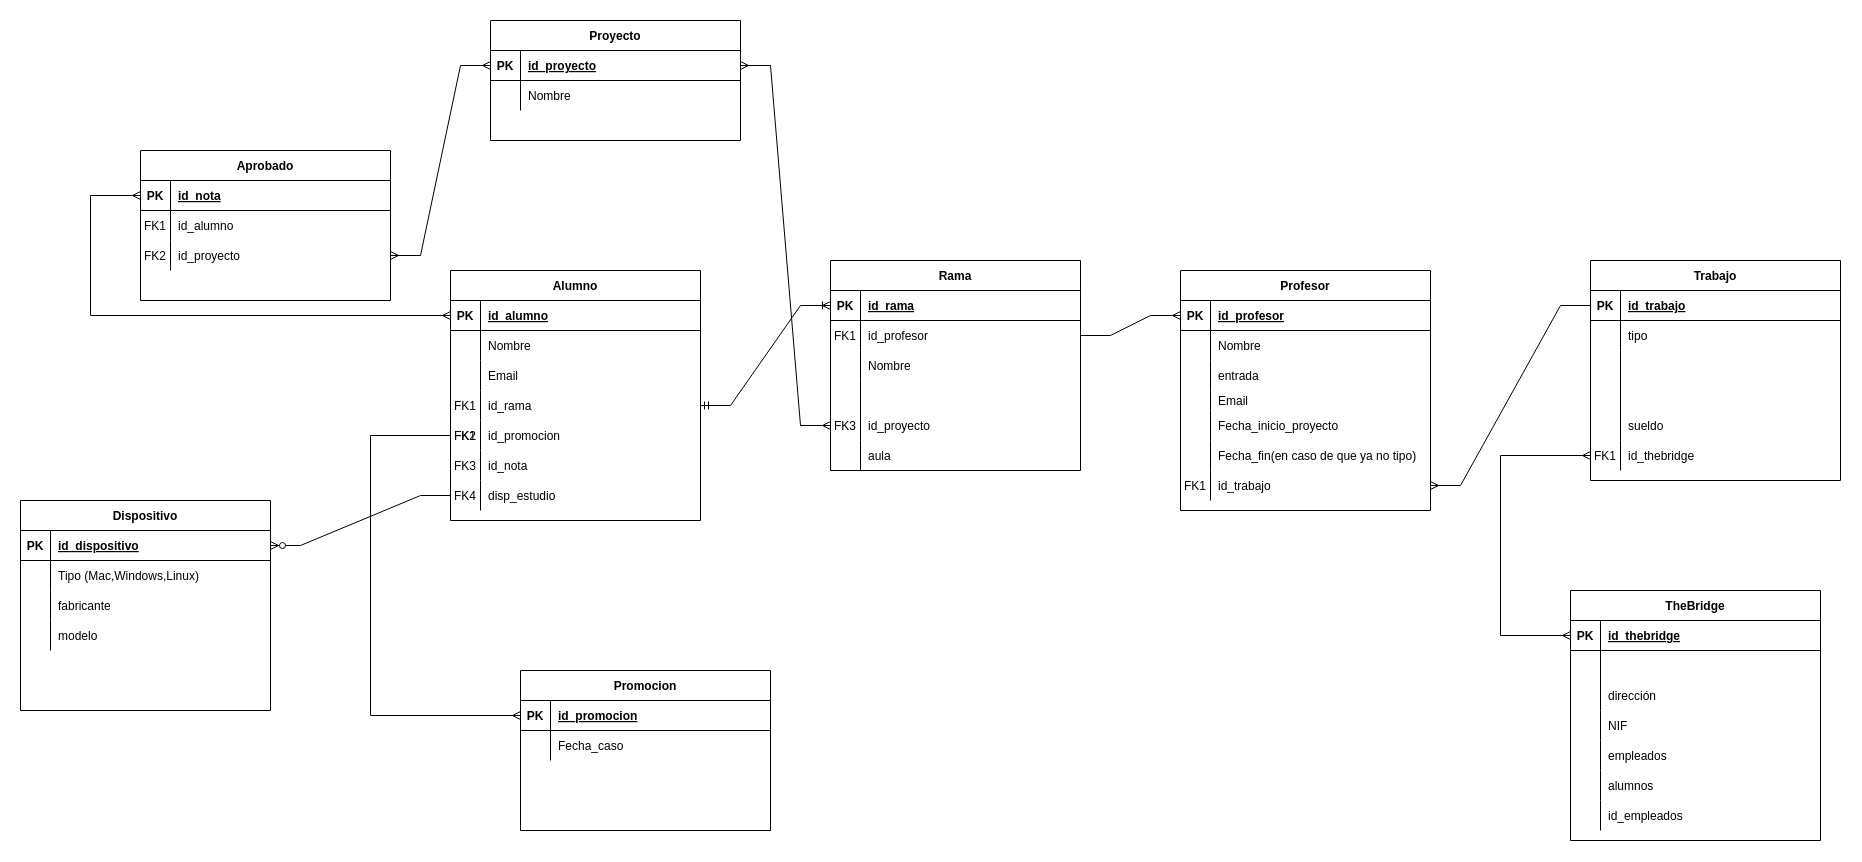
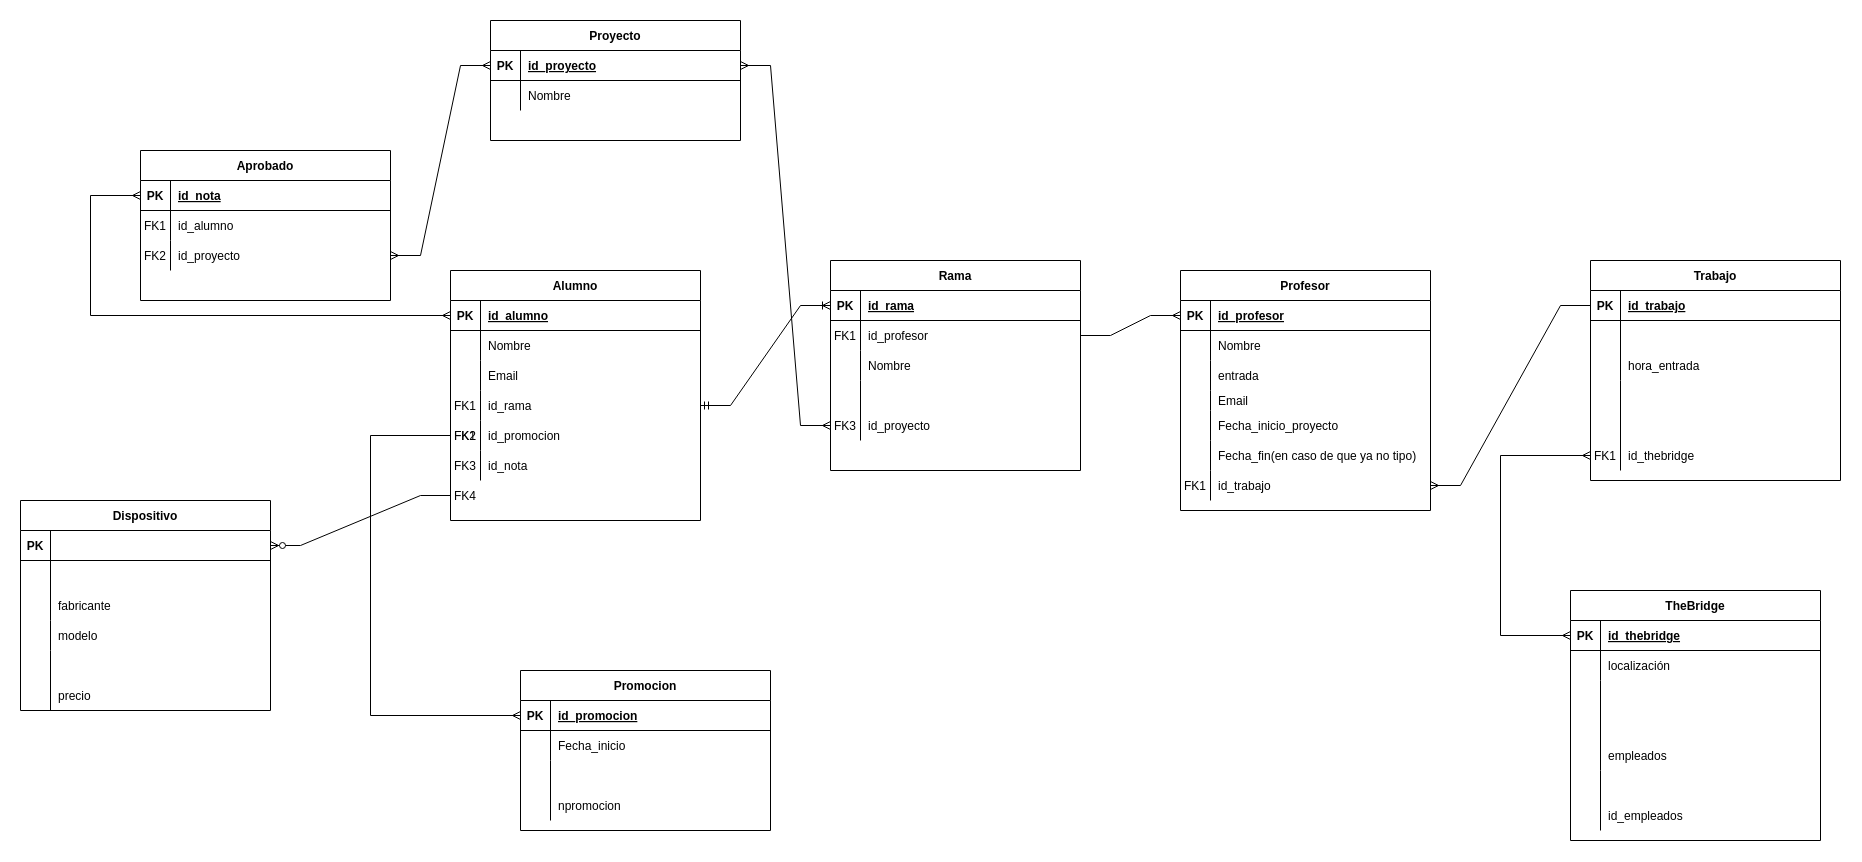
node "tipo": removed
node "hora_entrada": added
node "sueldo": removed
node "aula": removed
node "disp_estudio": removed
node "id_dispositivo": removed
node "Tipo (Mac,Windows,Linux)": removed
node "localización": added
node "precio": added
node "dirección": removed
node "NIF": removed
node "Fecha_caso": label "Fecha_caso" -> "Fecha_inicio"
node "alumnos": removed
node "npromocion": added
